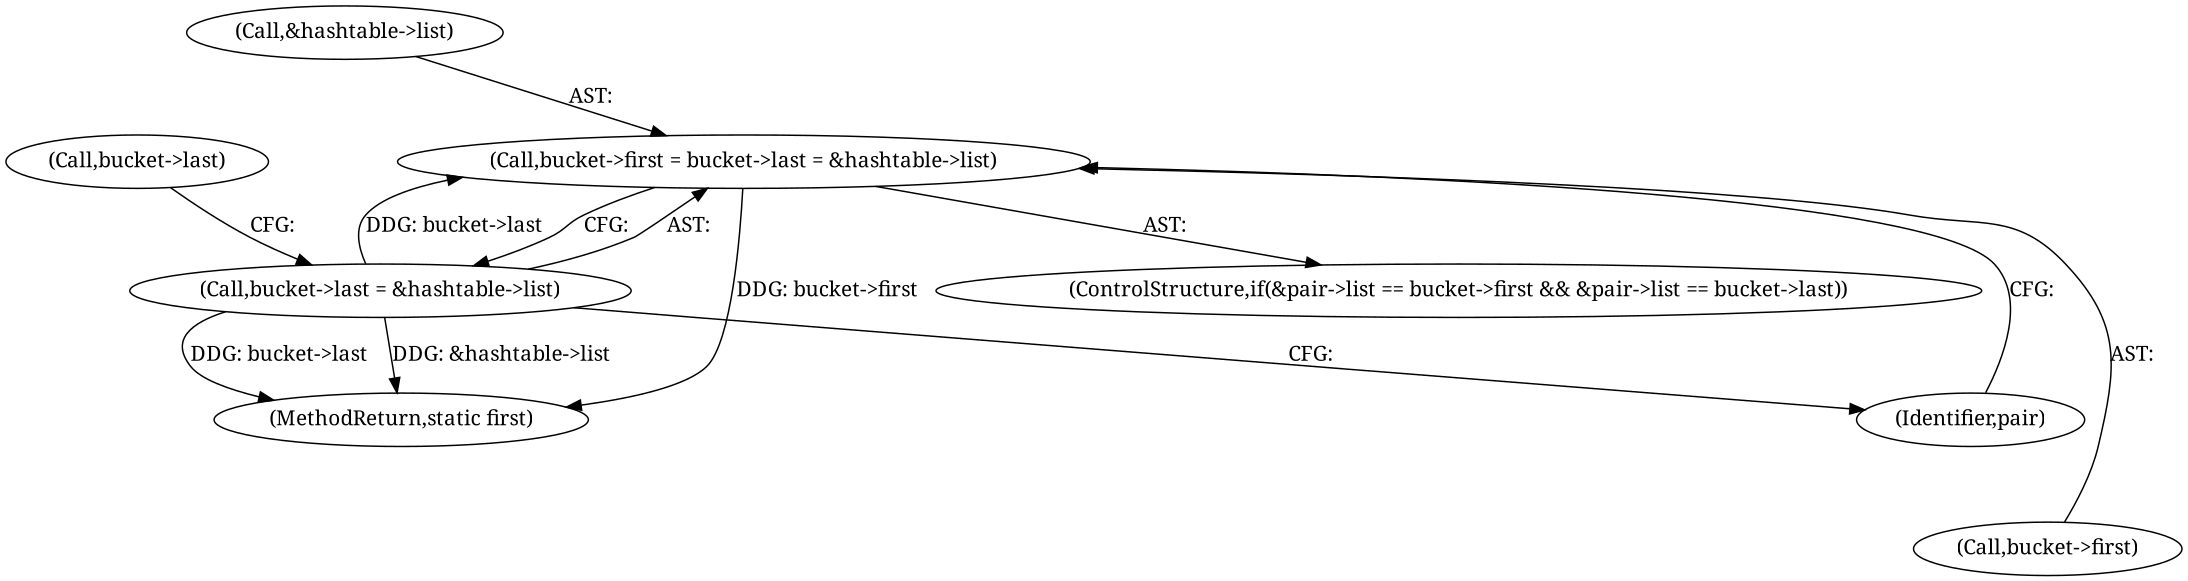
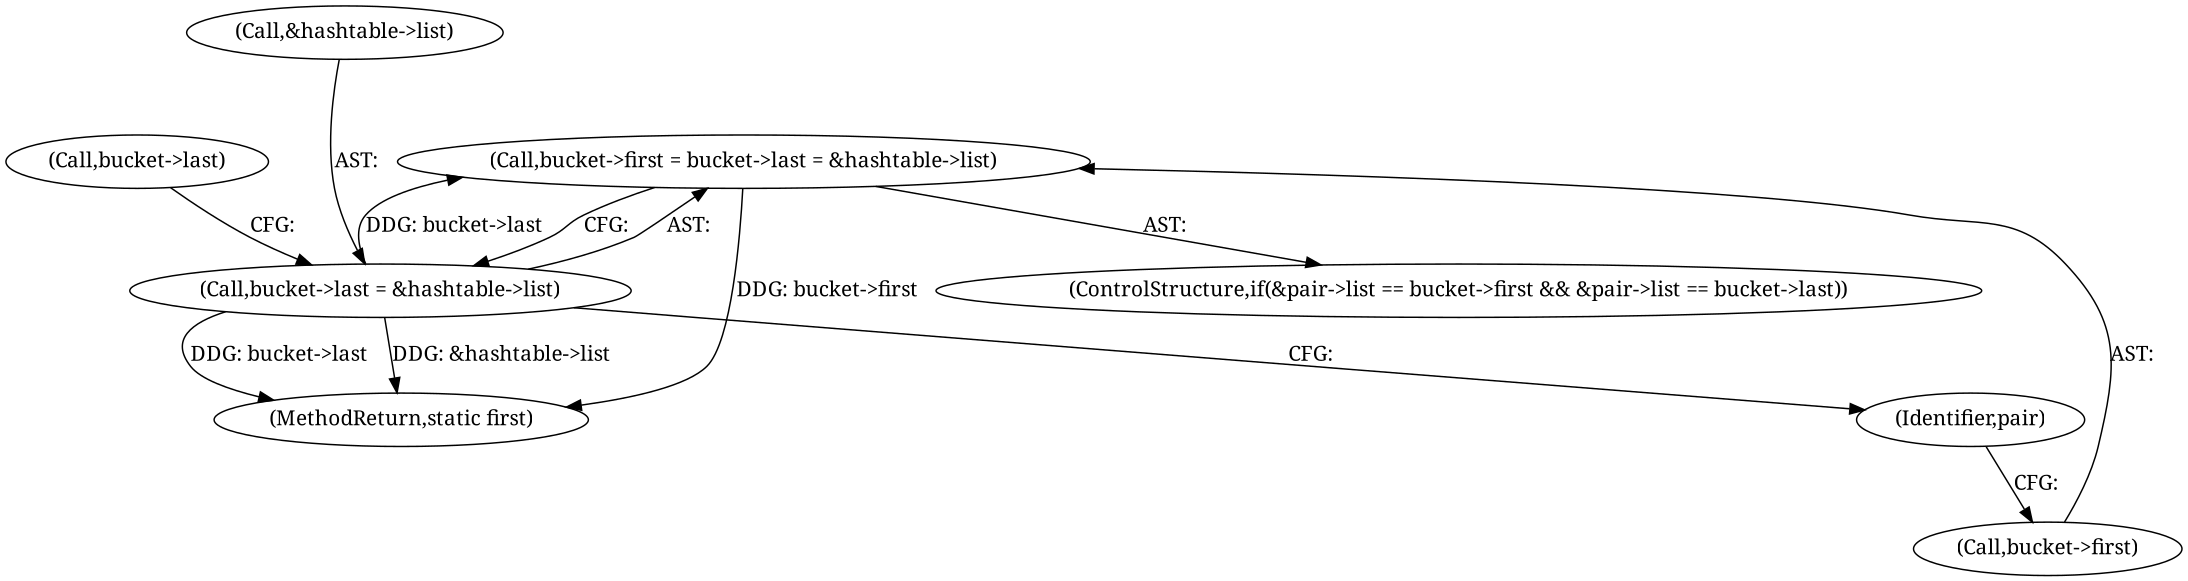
edge "(Call,&hashtable->list)" -> "(Call,bucket->first = bucket->last = &hashtable->list)": now "(Call,&hashtable->list)" -> "(Call,bucket->last = &hashtable->list)"
edge "(Identifier,pair)" -> "(Call,bucket->first = bucket->last = &hashtable->list)": now "(Identifier,pair)" -> "(Call,bucket->first)"
